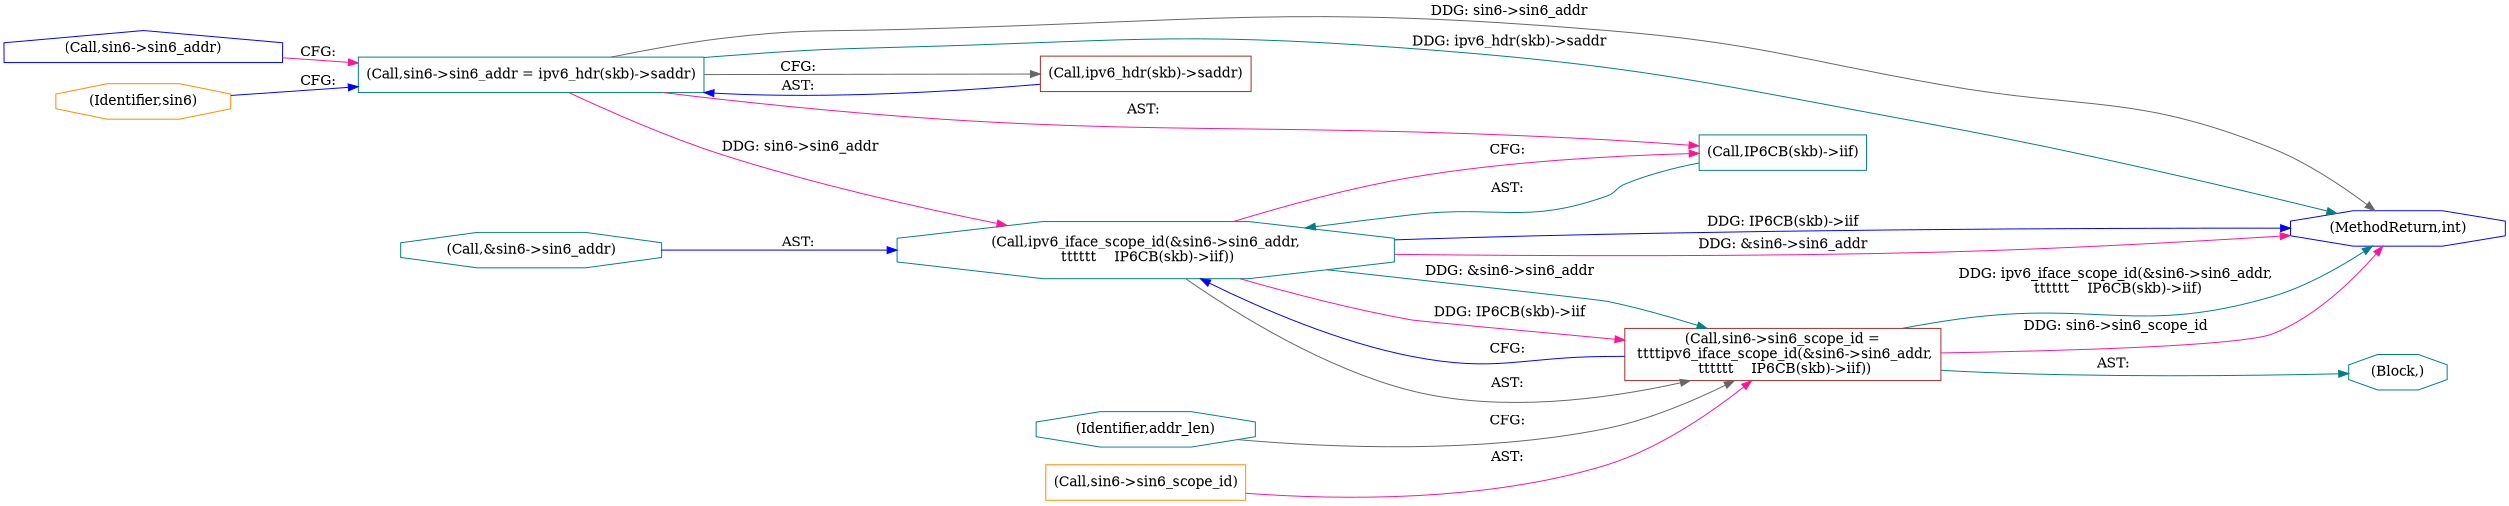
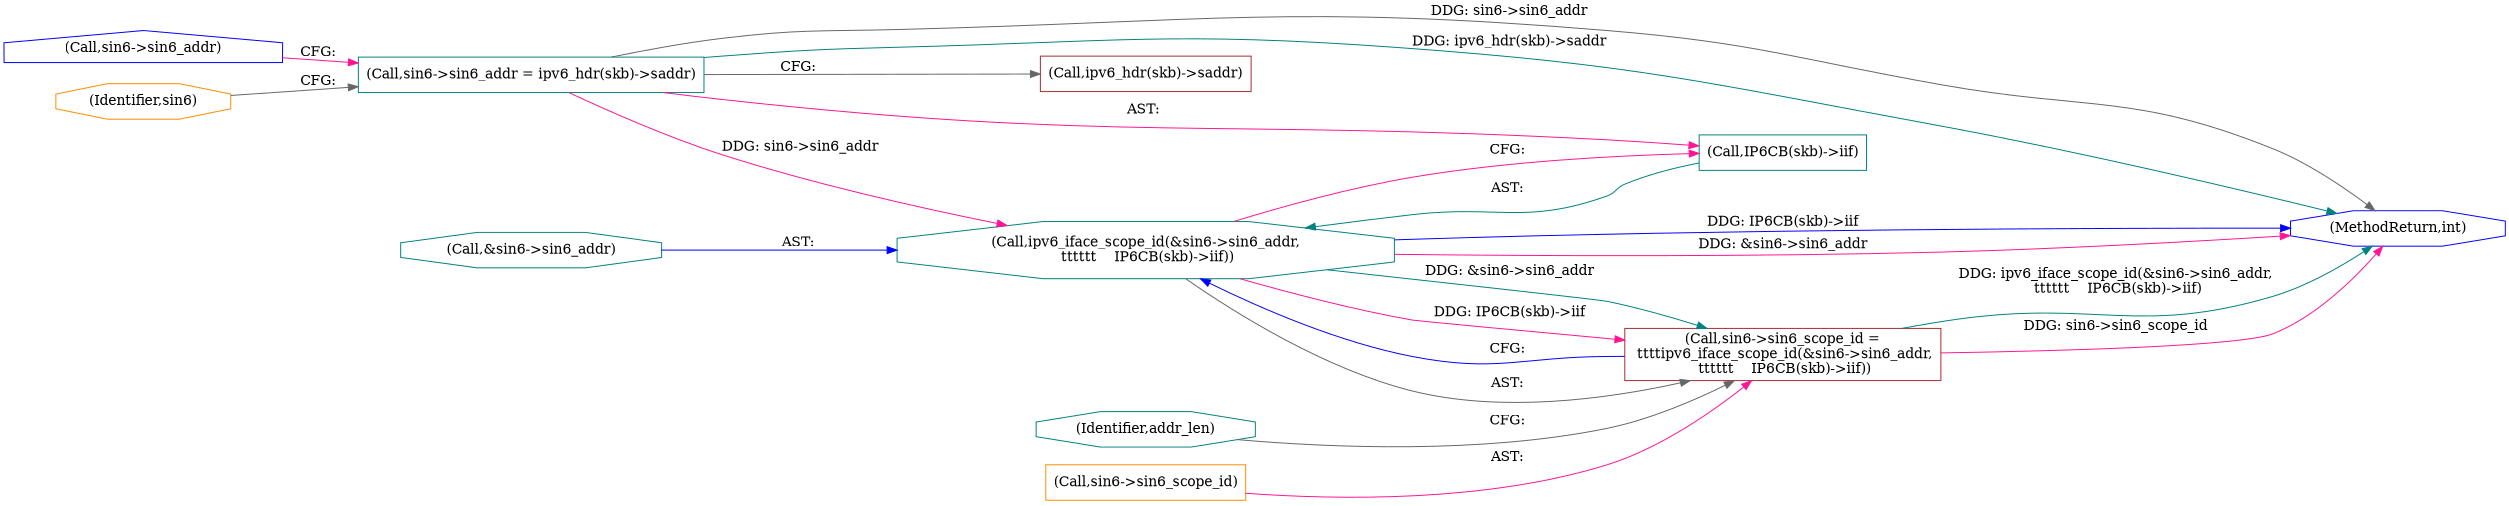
edge "(Identifier,sin6)" -> "(Call,sin6->sin6_addr = ipv6_hdr(skb)->saddr)": color blue -> gray40
edge "(Call,ipv6_hdr(skb)->saddr)" -> "(Call,sin6->sin6_addr = ipv6_hdr(skb)->saddr)": removed, label "AST:"
node "(Block,)": removed
